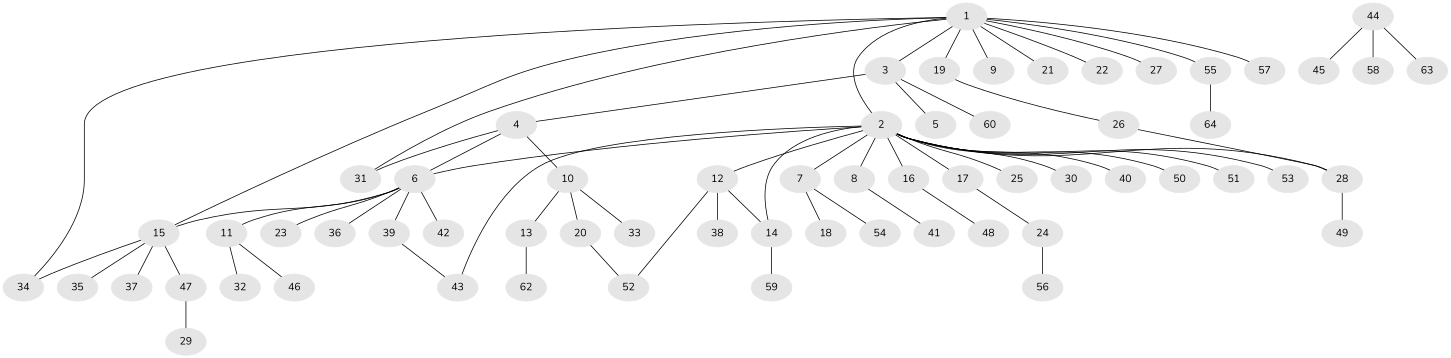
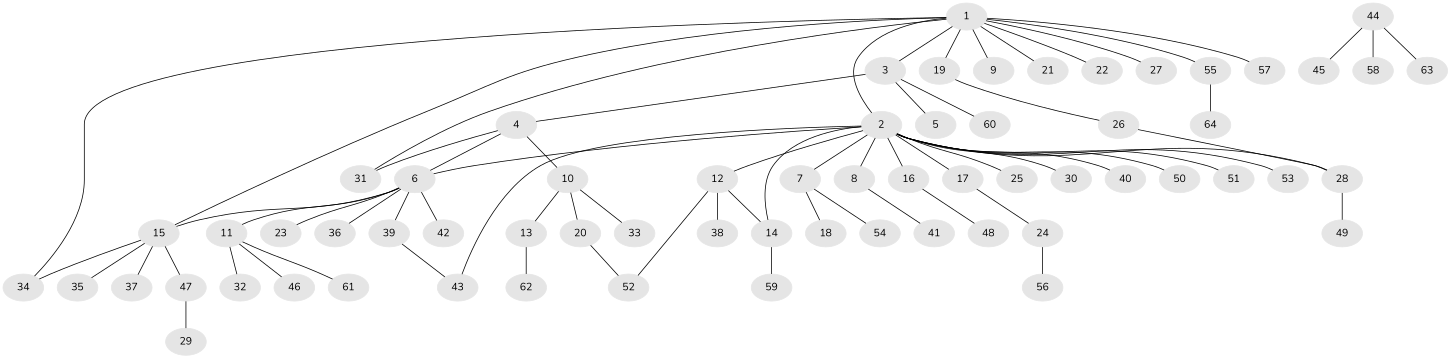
node "61": added
